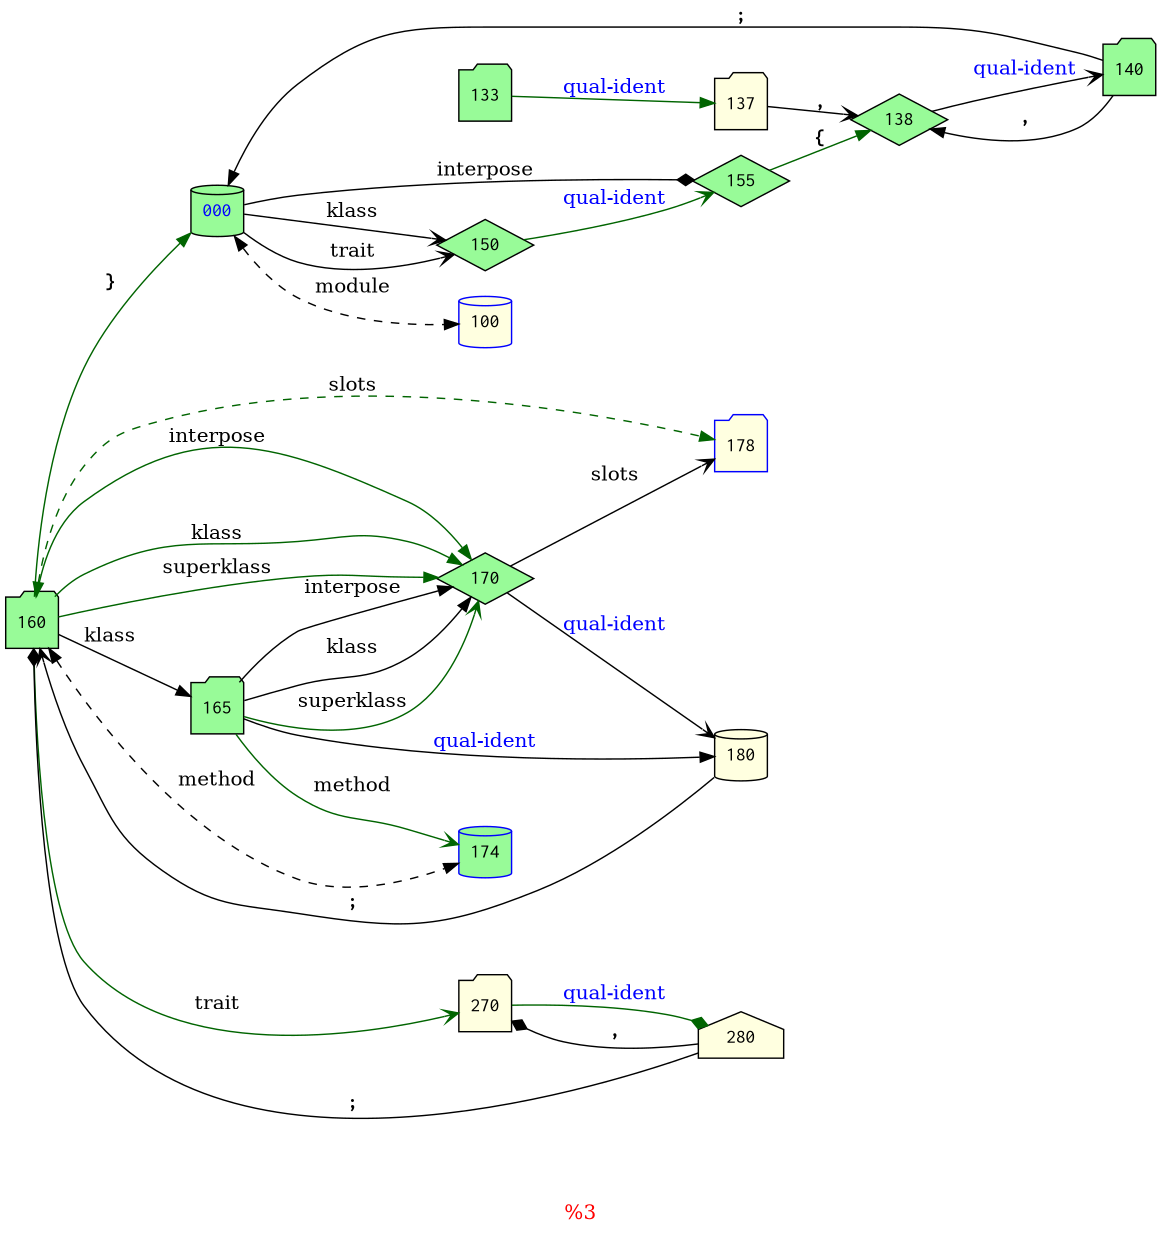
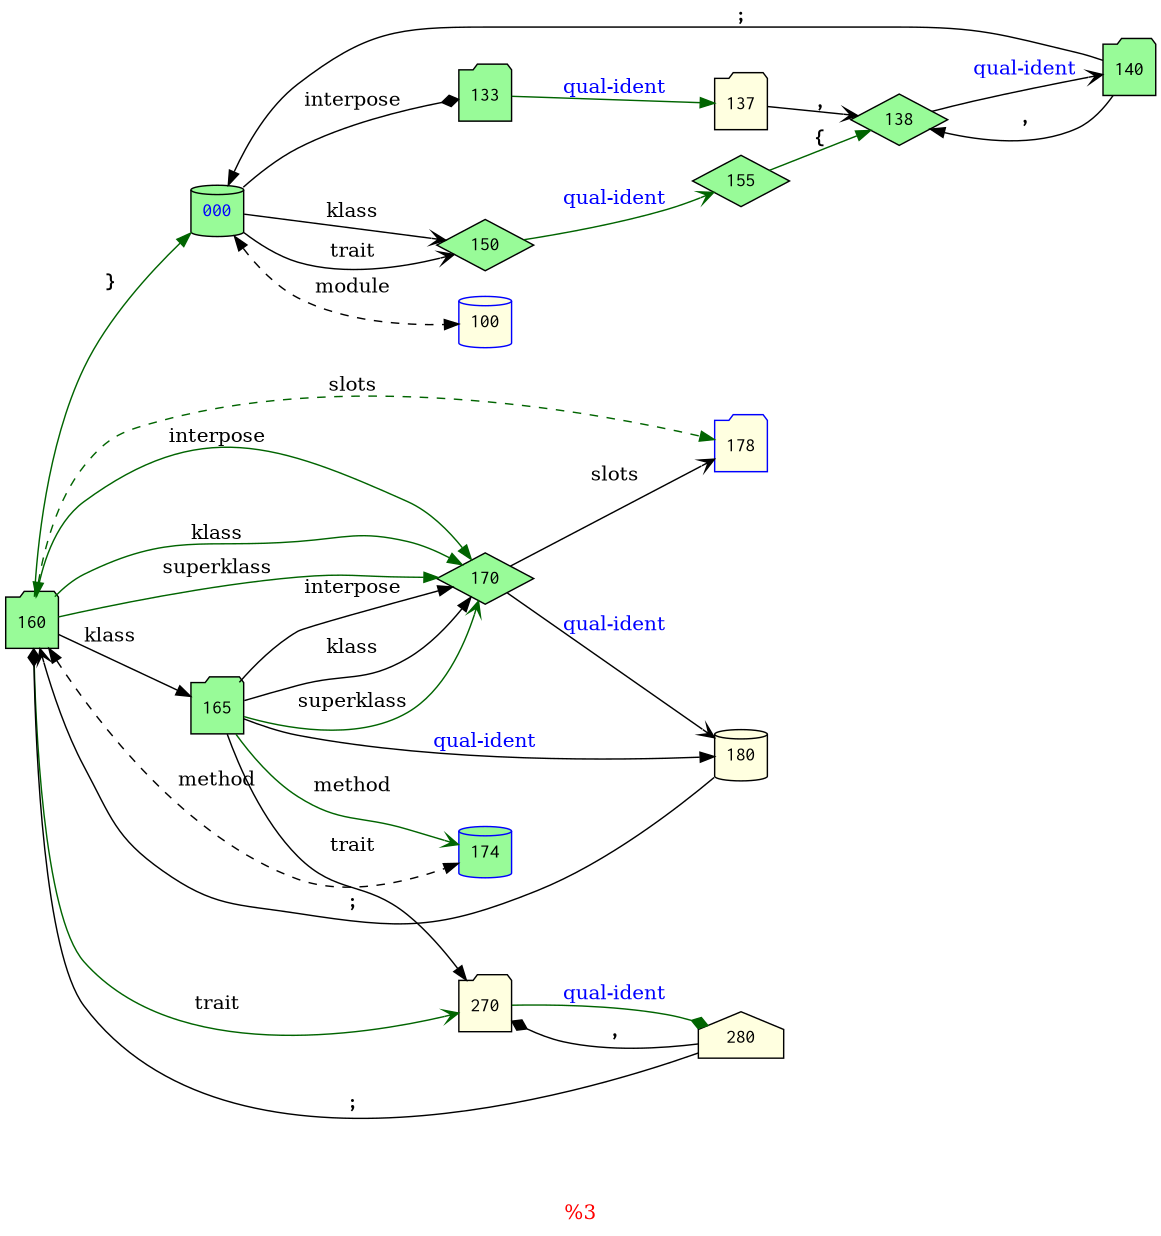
edge "000" -> "155": now "000" -> "133"
edge "165" -> "270": added, label "trait"
